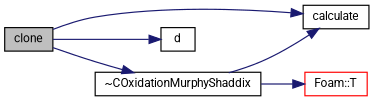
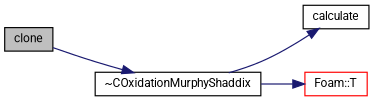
edge "clone" -> "calculate": removed
node "d": removed
